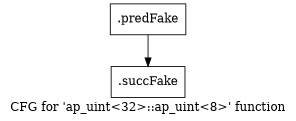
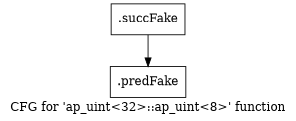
edge ".predFake" -> ".succFake": reversed
